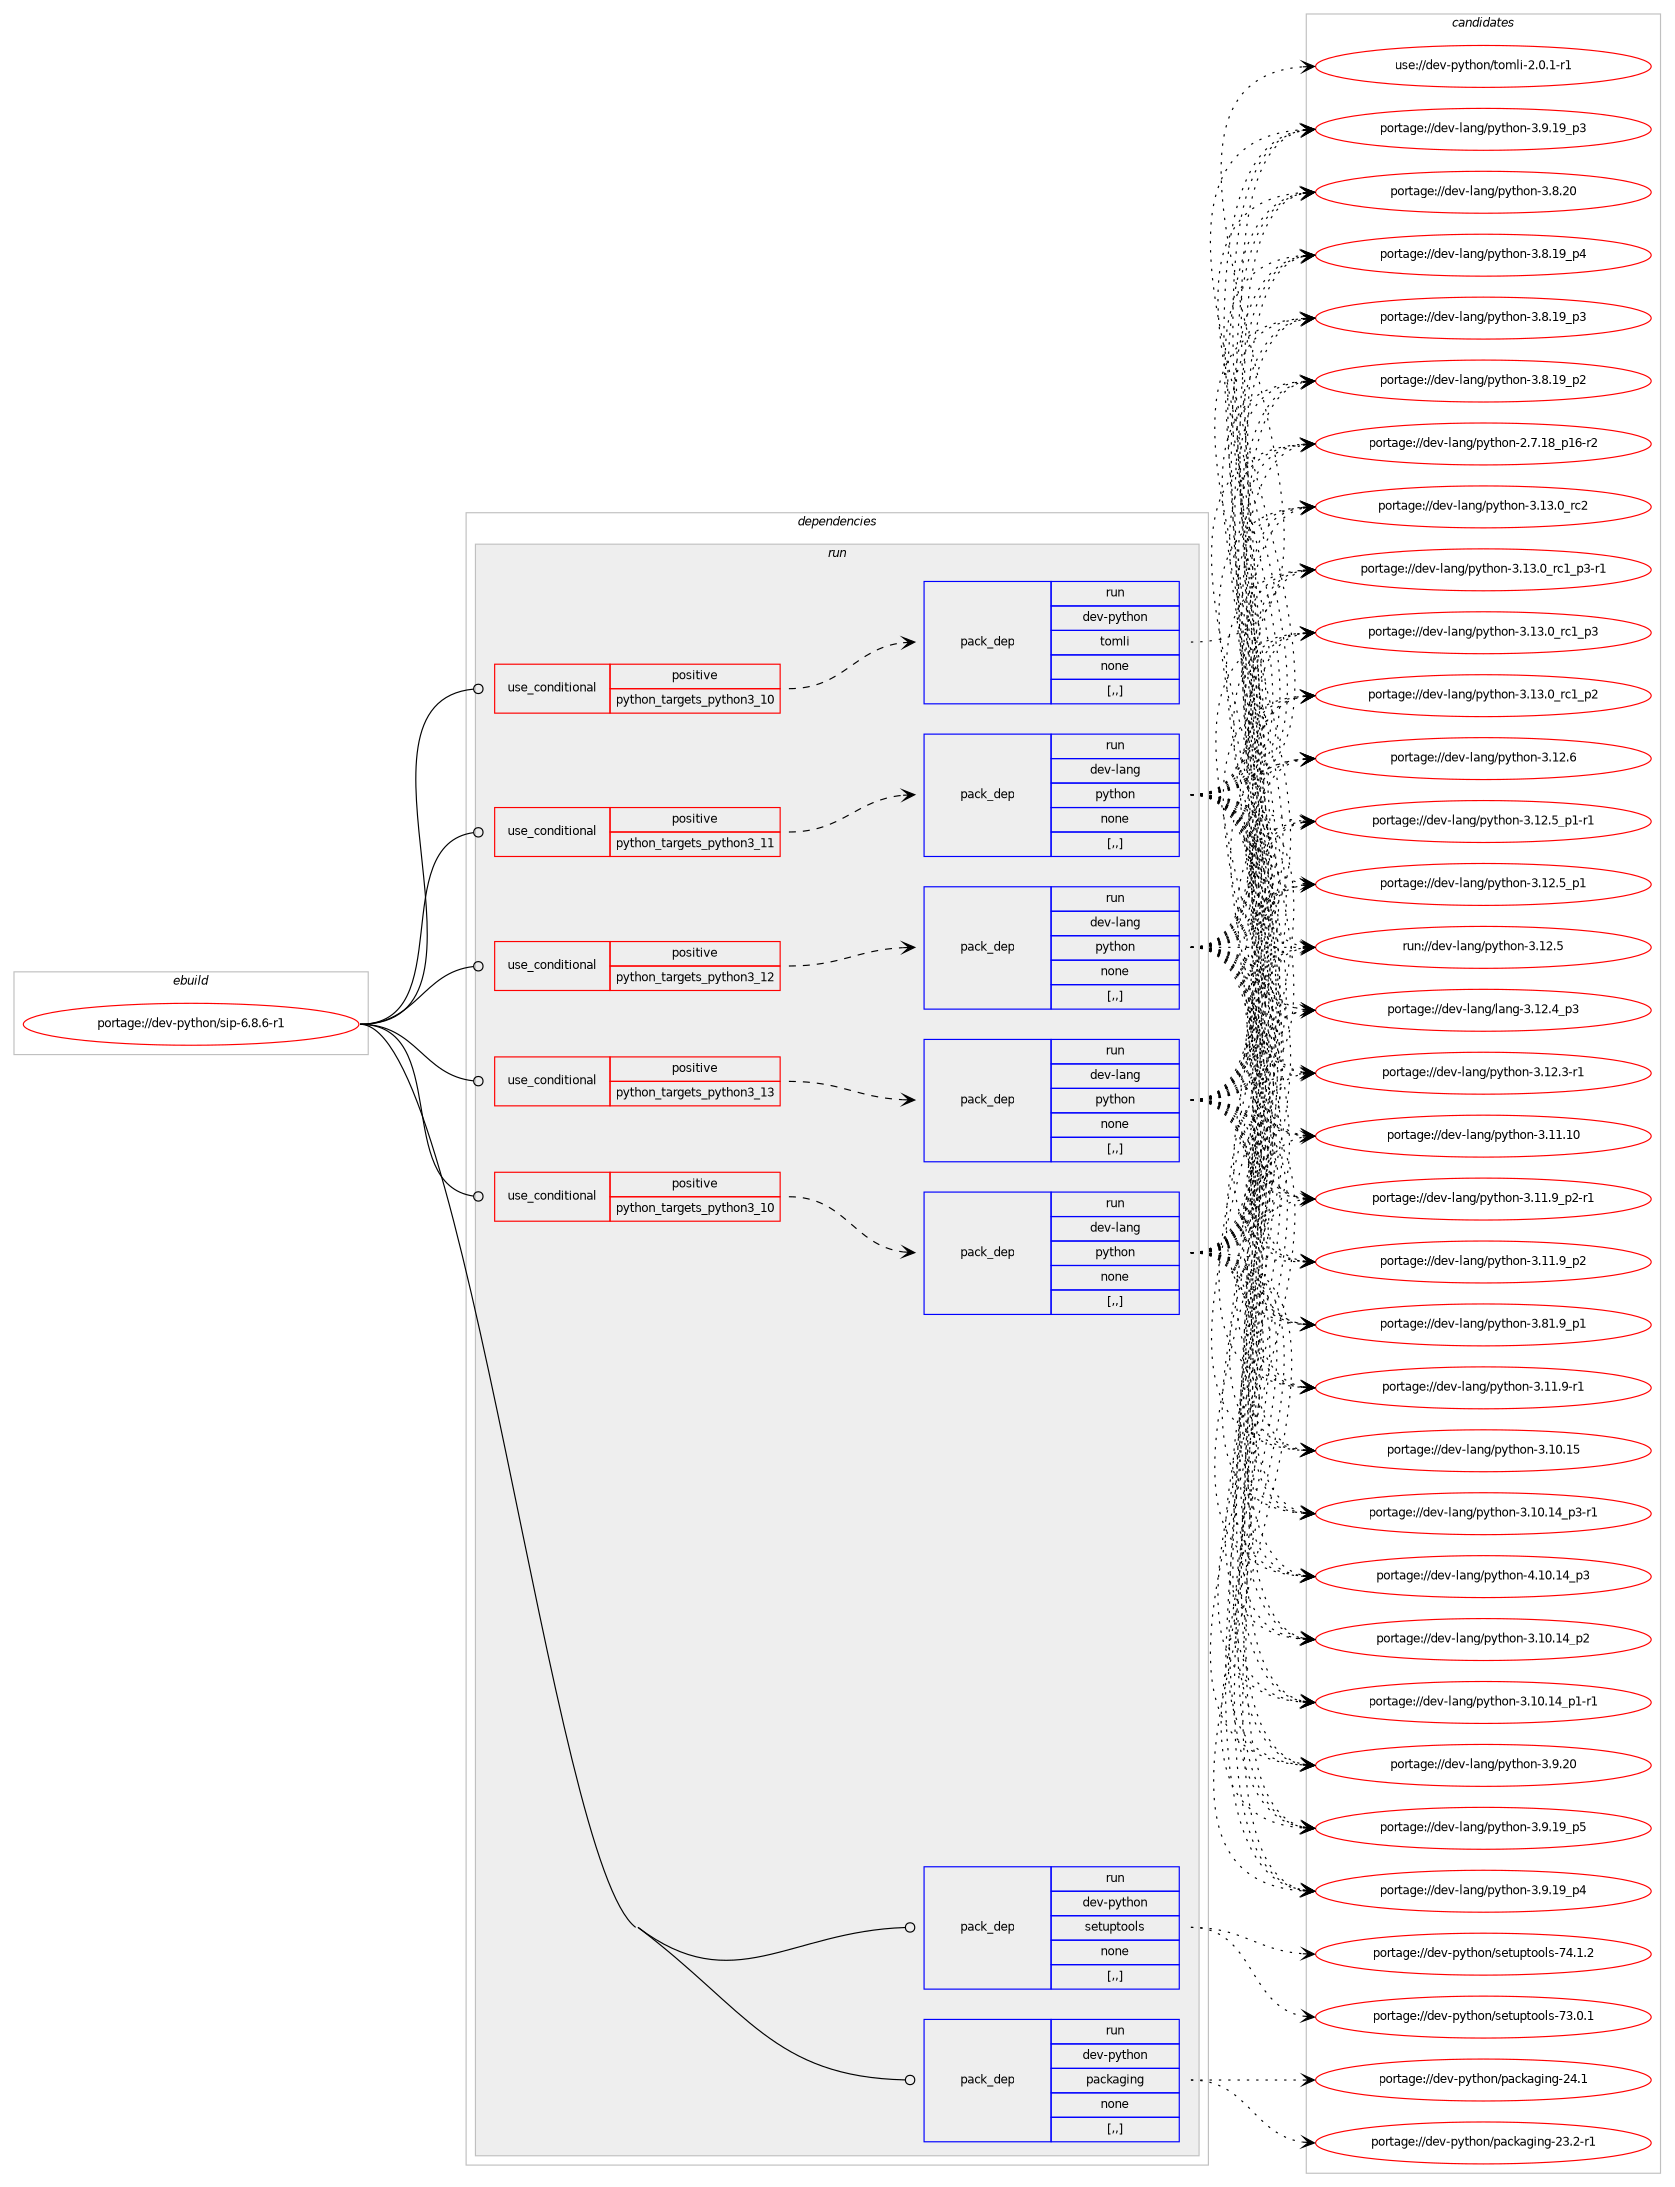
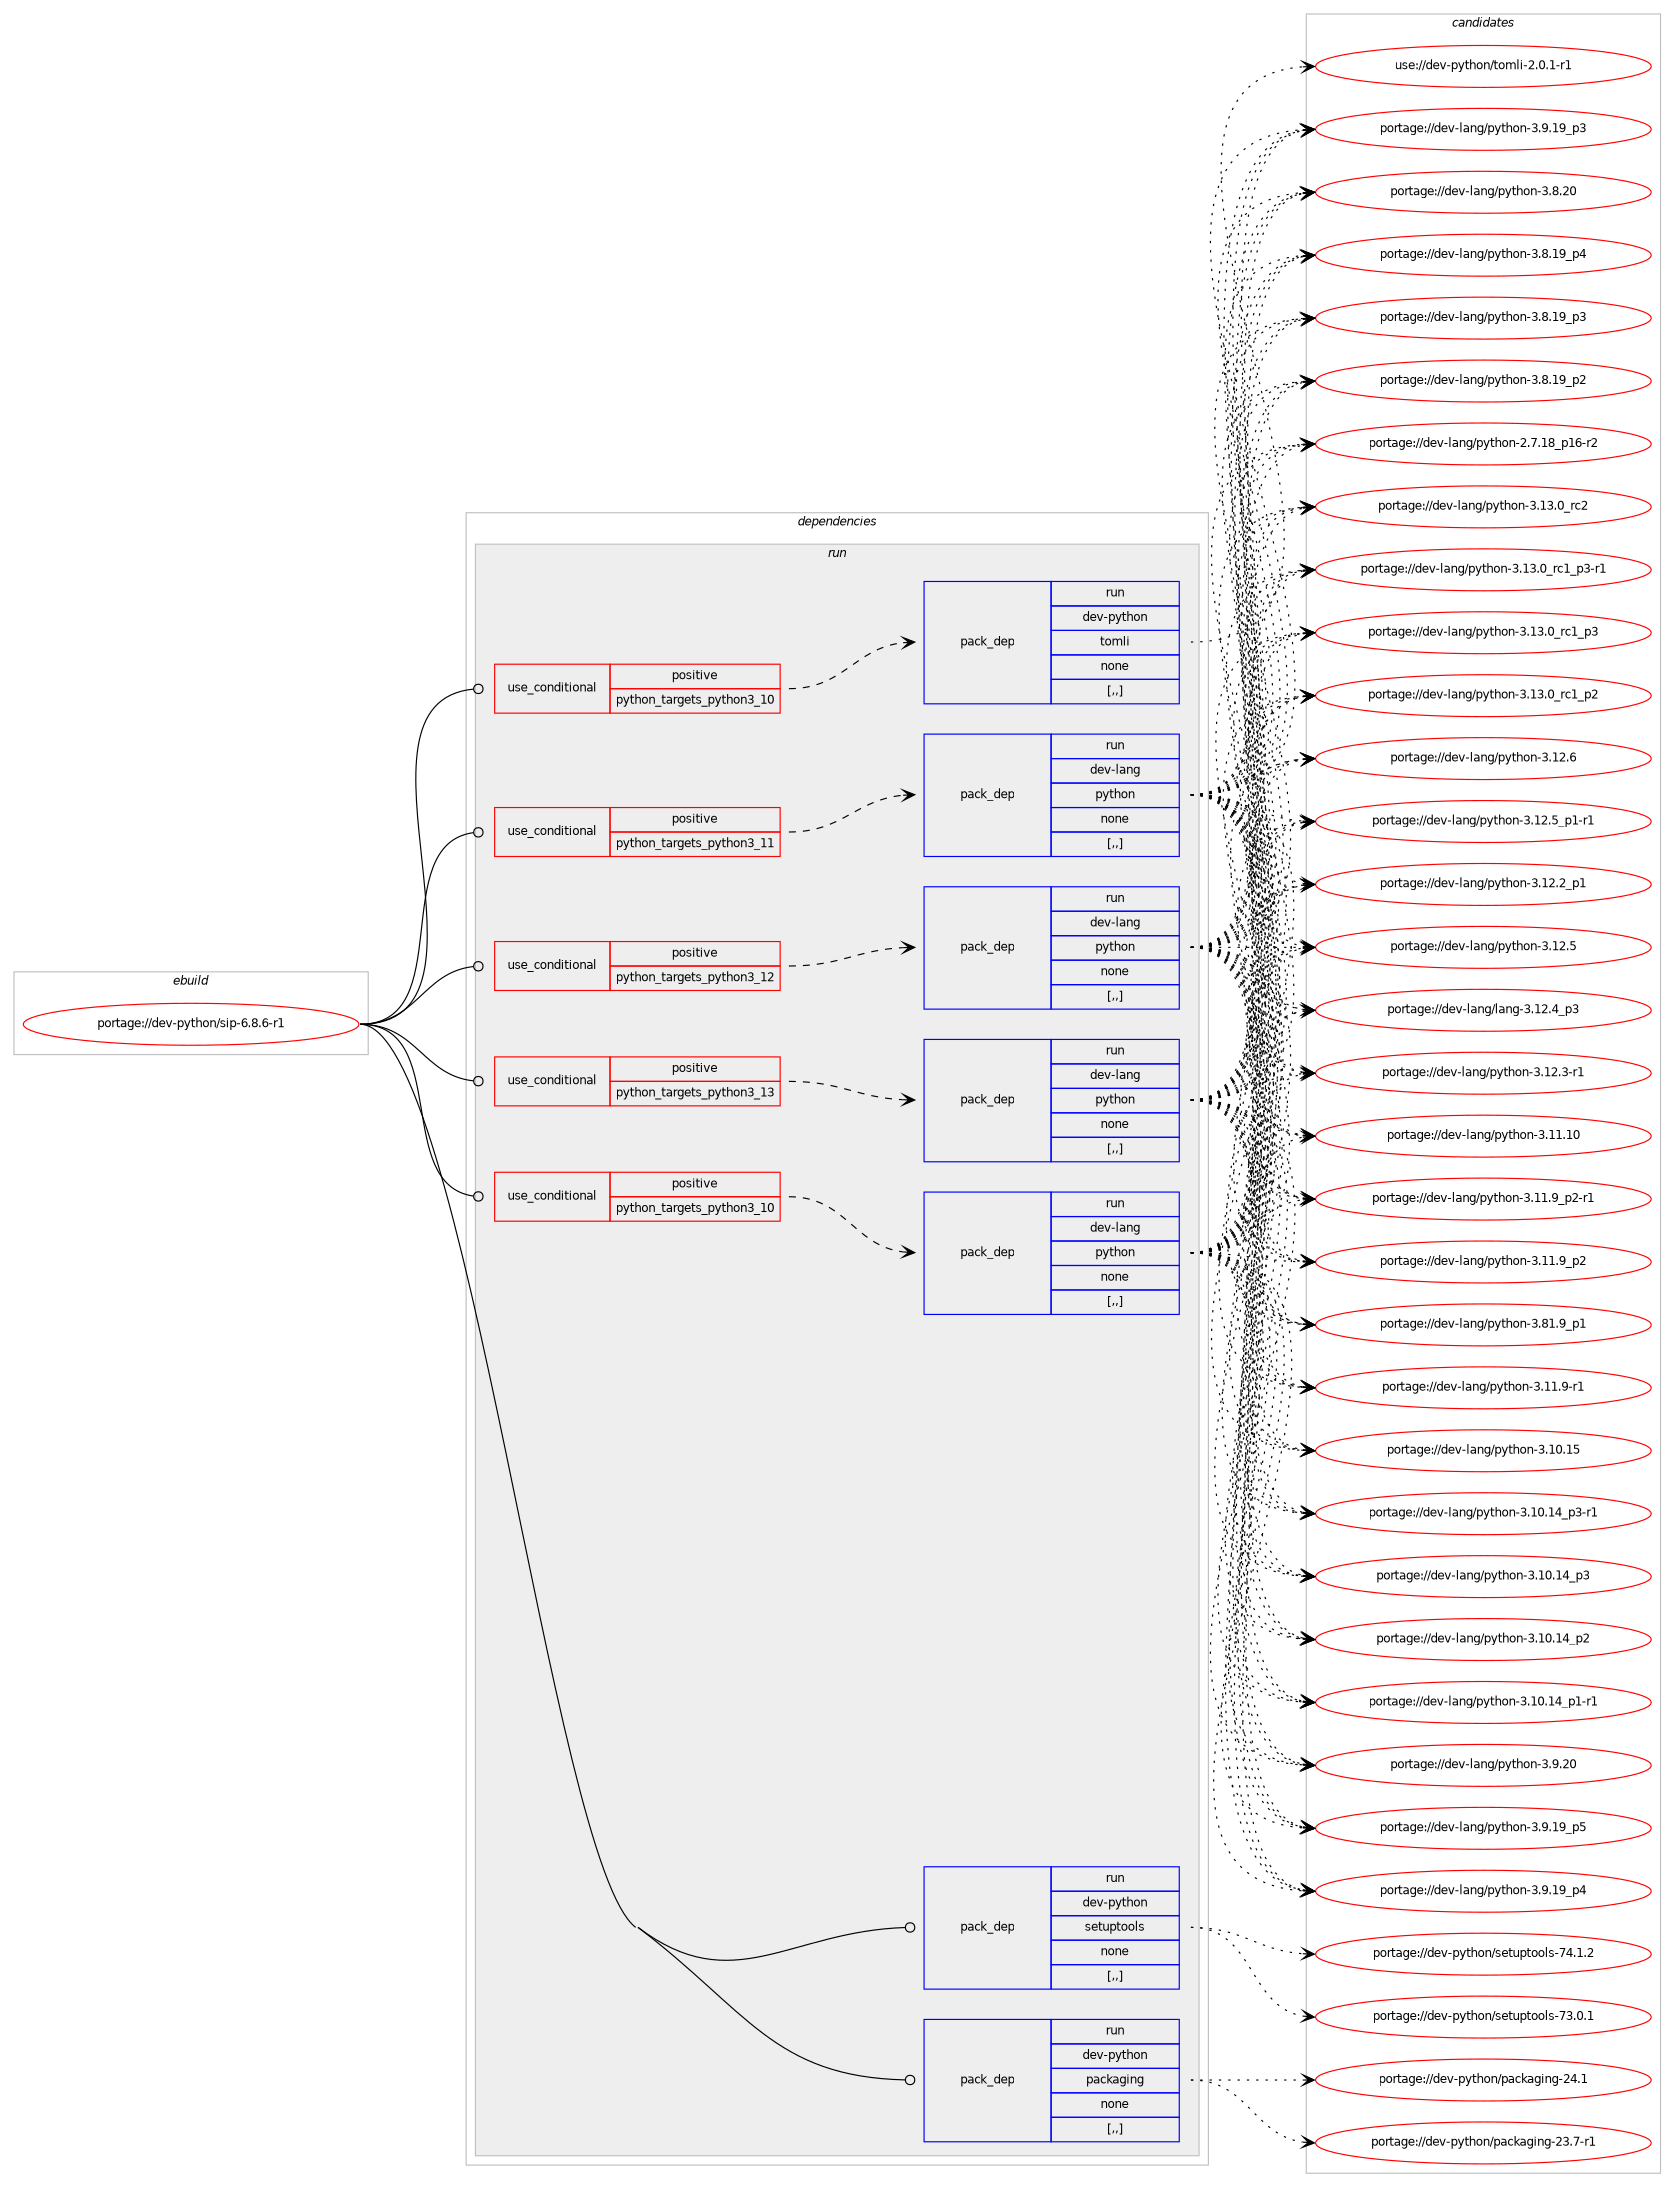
node "portage://dev-lang/python-3.12.5_p1": label "portage://dev-lang/python-3.12.5_p1" -> "portage://dev-lang/python-3.12.2_p1"
node "run://dev-lang/python-3.12.5": label "run://dev-lang/python-3.12.5" -> "portage://dev-lang/python-3.12.5"
node "portage://dev-lang/python-4.10.14_p3": label "portage://dev-lang/python-4.10.14_p3" -> "portage://dev-lang/python-3.10.14_p3"
node "portage://dev-python/packaging-23.2-r1": label "portage://dev-python/packaging-23.2-r1" -> "portage://dev-python/packaging-23.7-r1"
